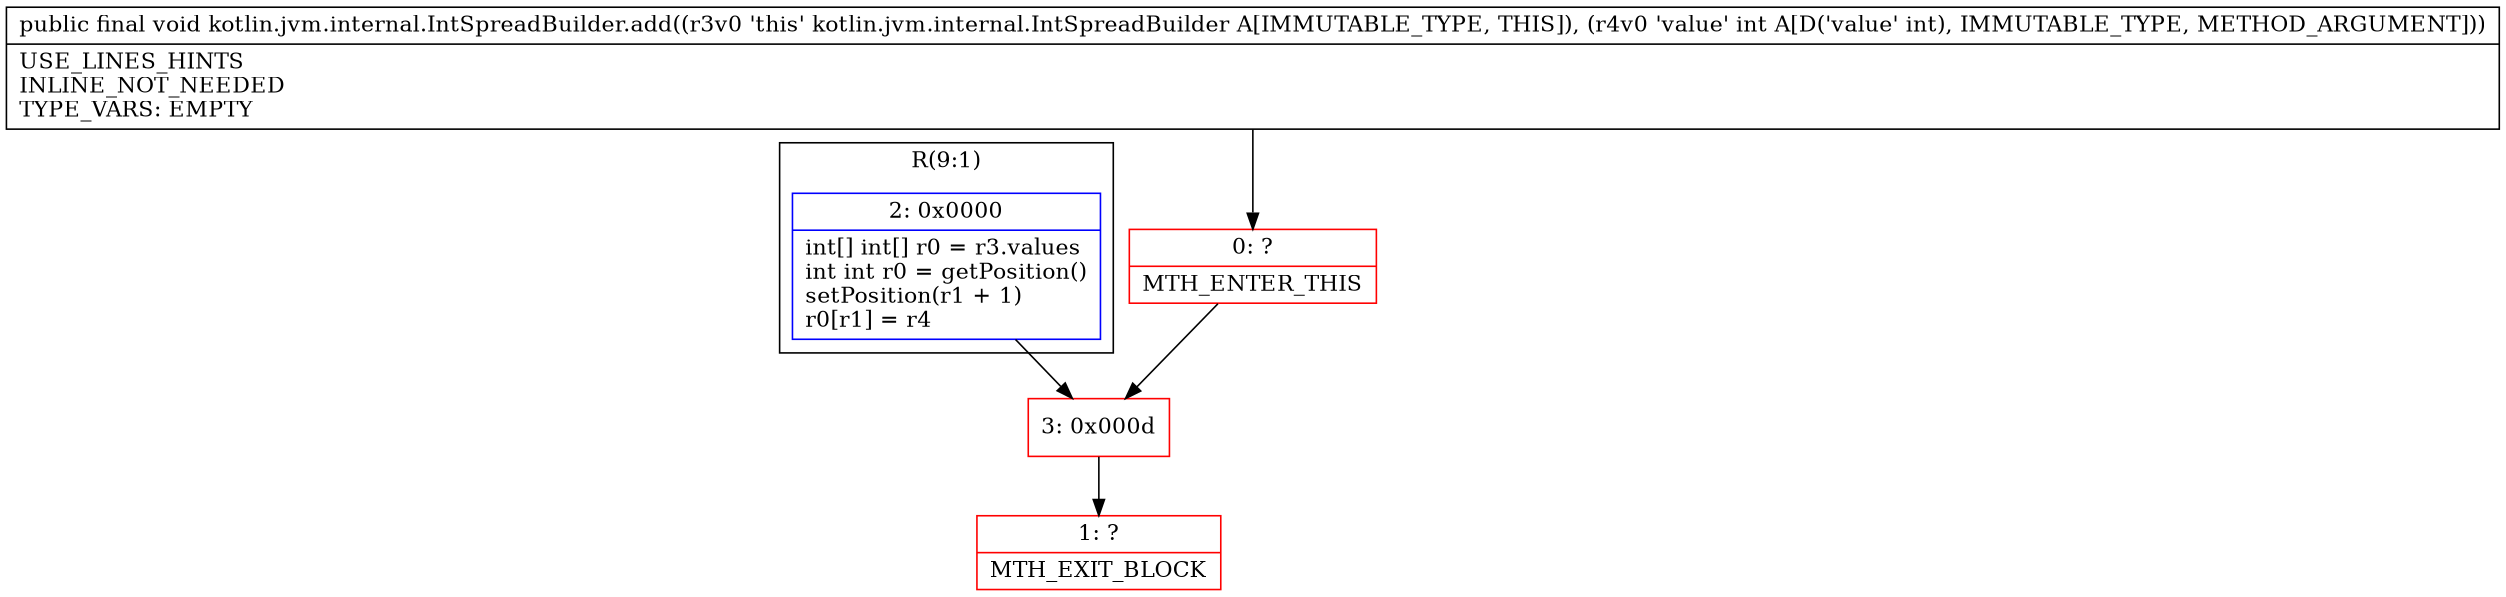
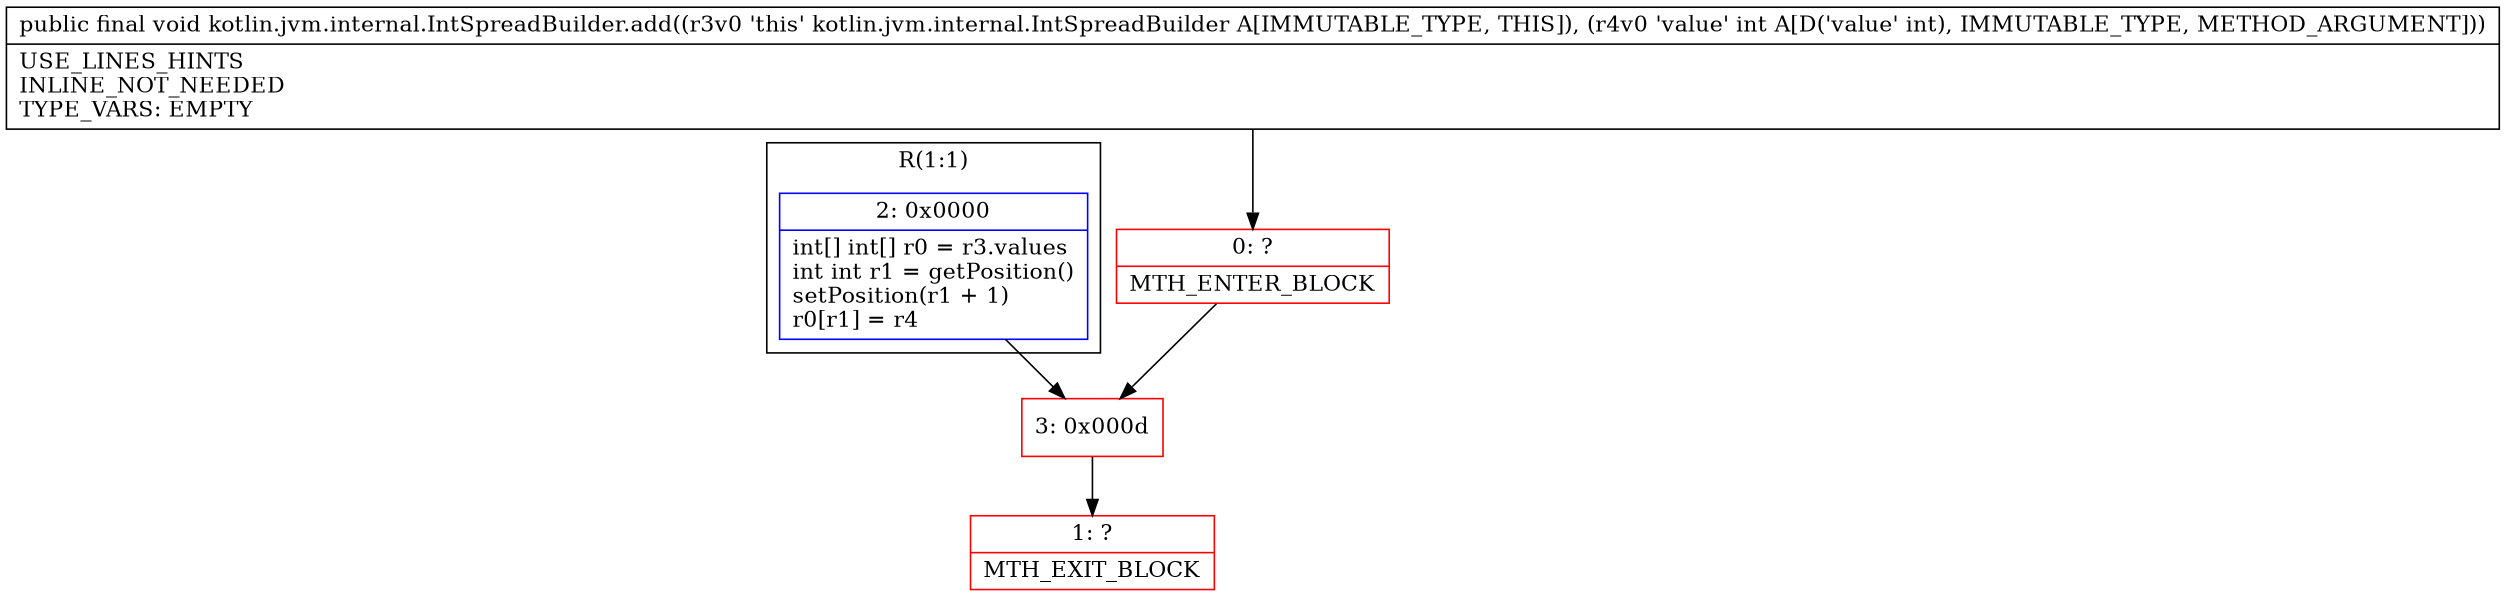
cluster "R(9:1)": label "R(9:1)" -> "R(1:1)"
node "2: 0x0000": text "int int r0 = getPosition()" -> "int int r1 = getPosition()"
node "0: ?": text "MTH_ENTER_THIS" -> "MTH_ENTER_BLOCK"
